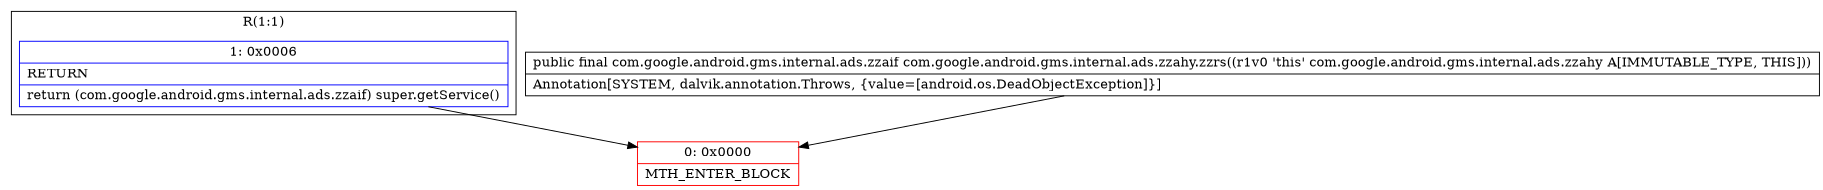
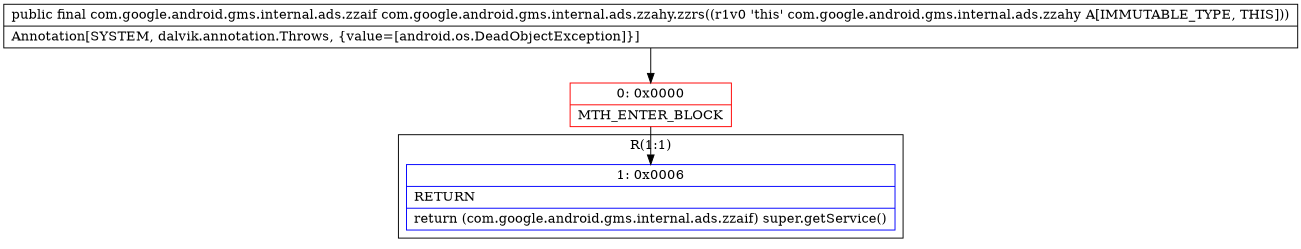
edge "1: 0x0006" -> "0: 0x0000": reversed
